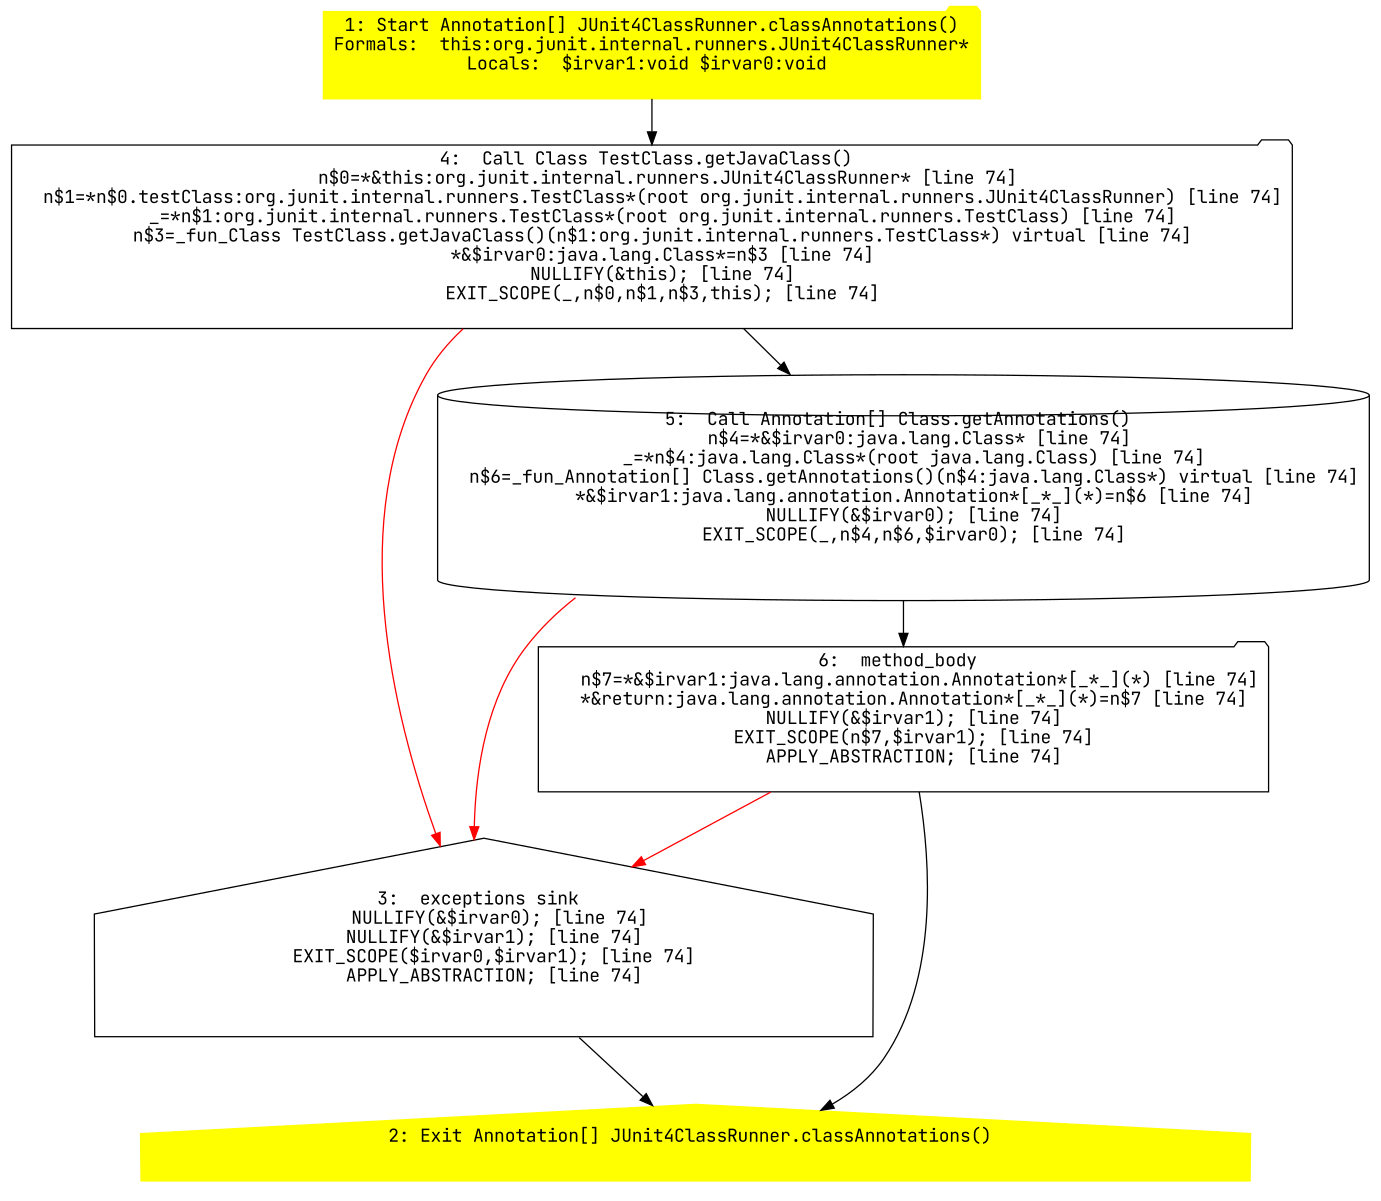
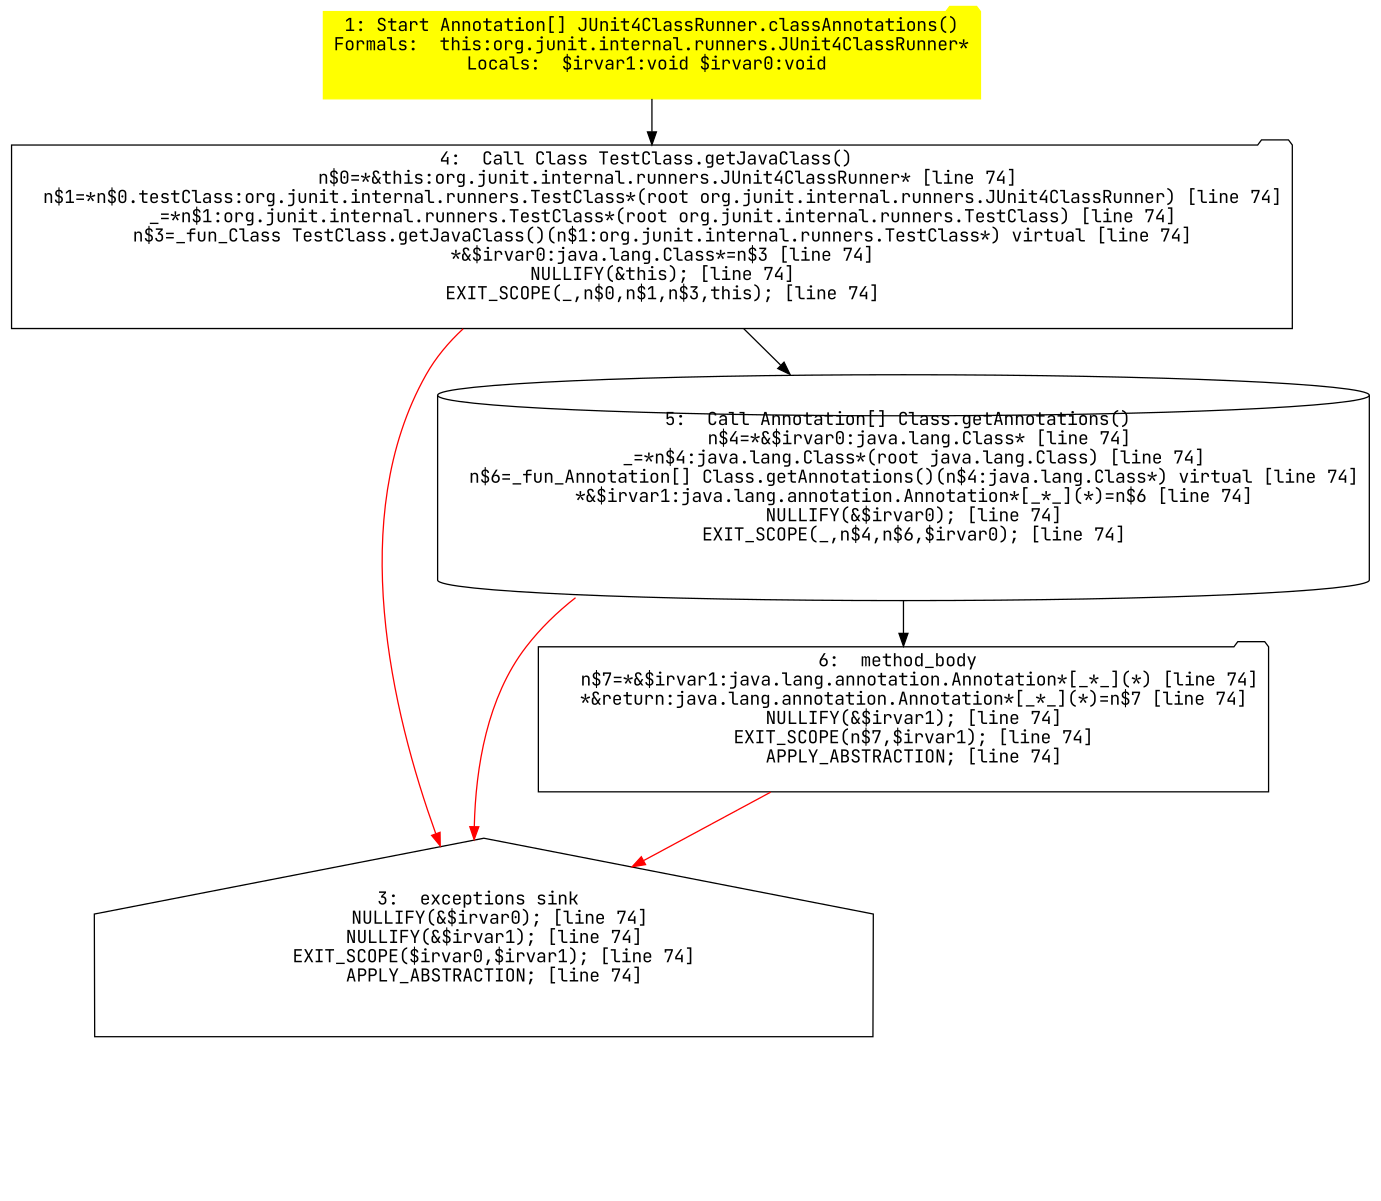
node "2: Exit Annotation[] JUnit4ClassRunner.classAnnotations()": removed
